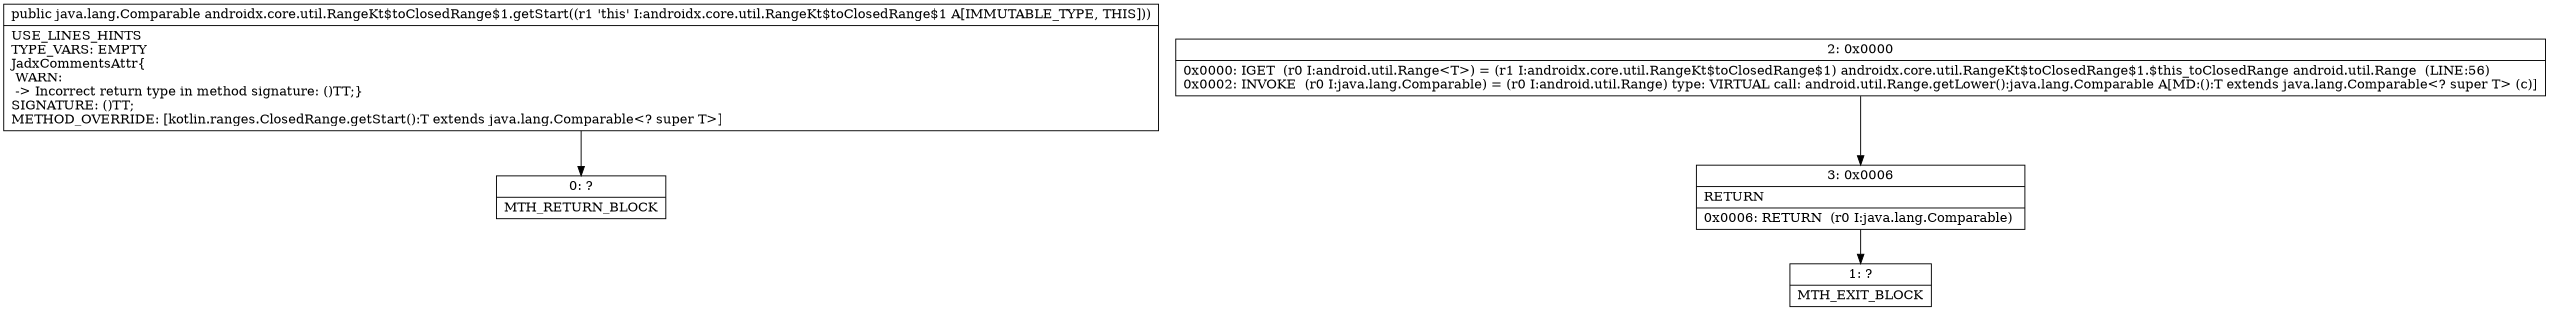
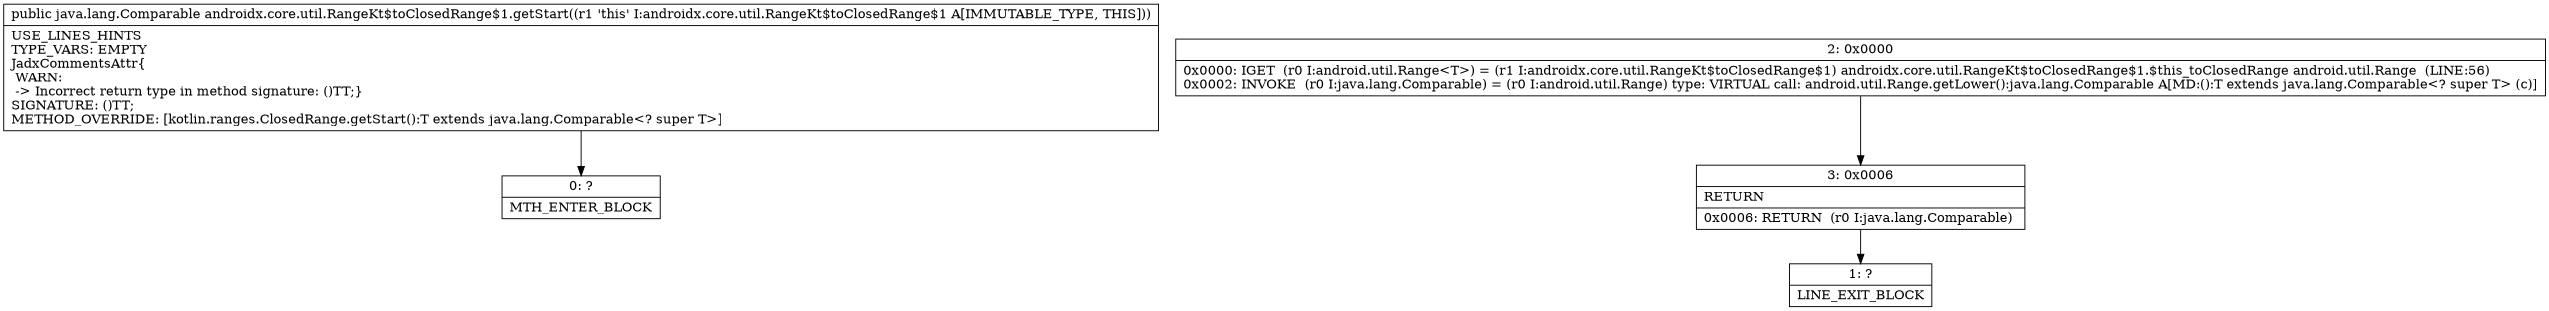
node "0: ?": text "MTH_RETURN_BLOCK" -> "MTH_ENTER_BLOCK"
node "1: ?": text "MTH_EXIT_BLOCK" -> "LINE_EXIT_BLOCK"
